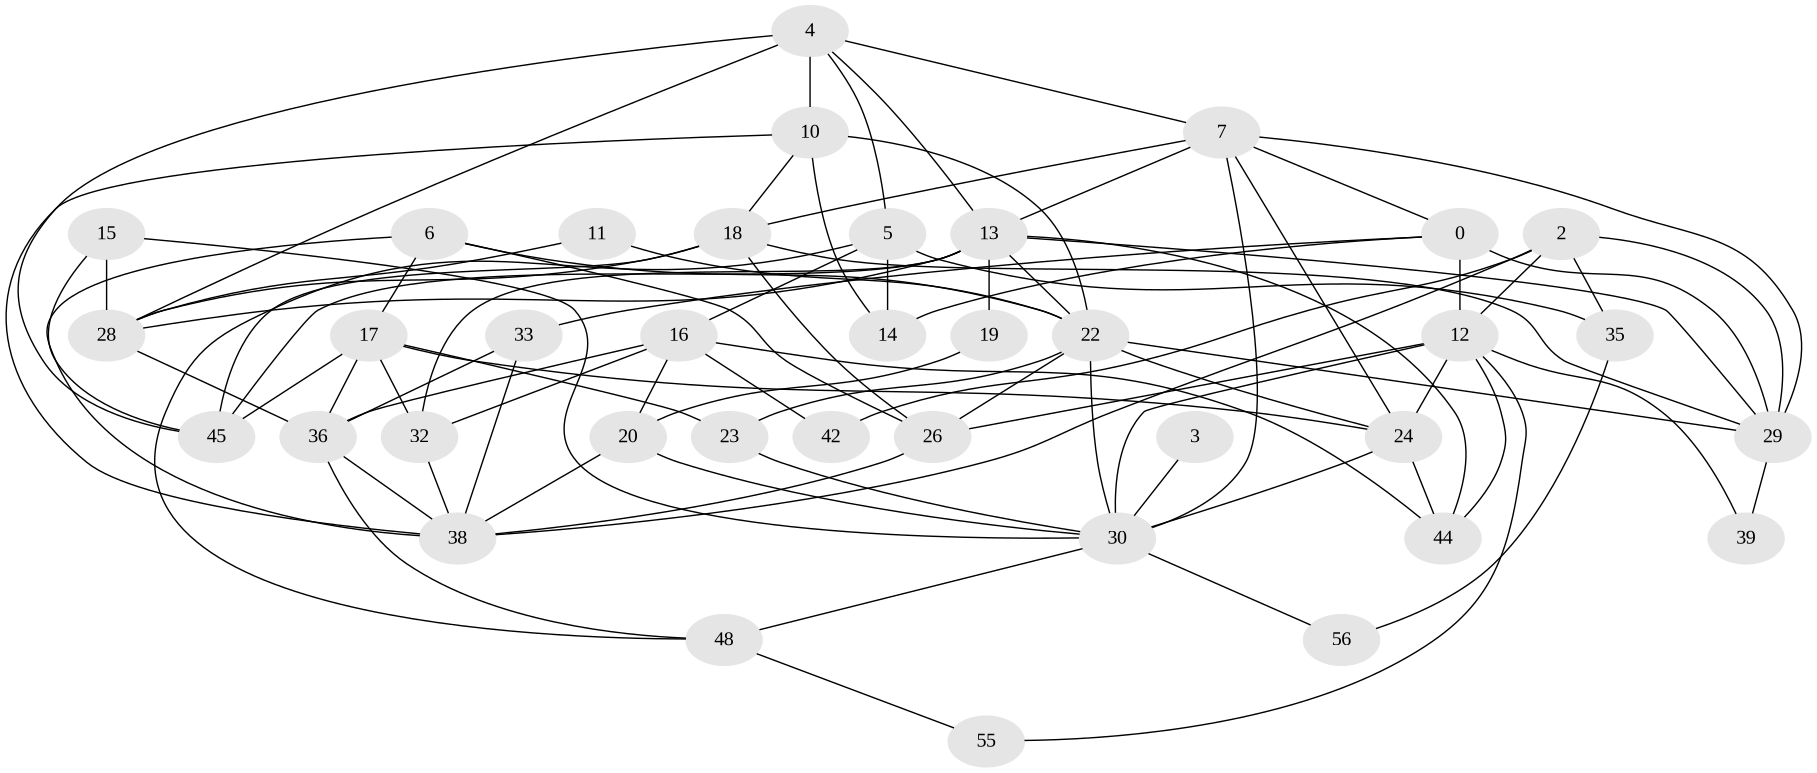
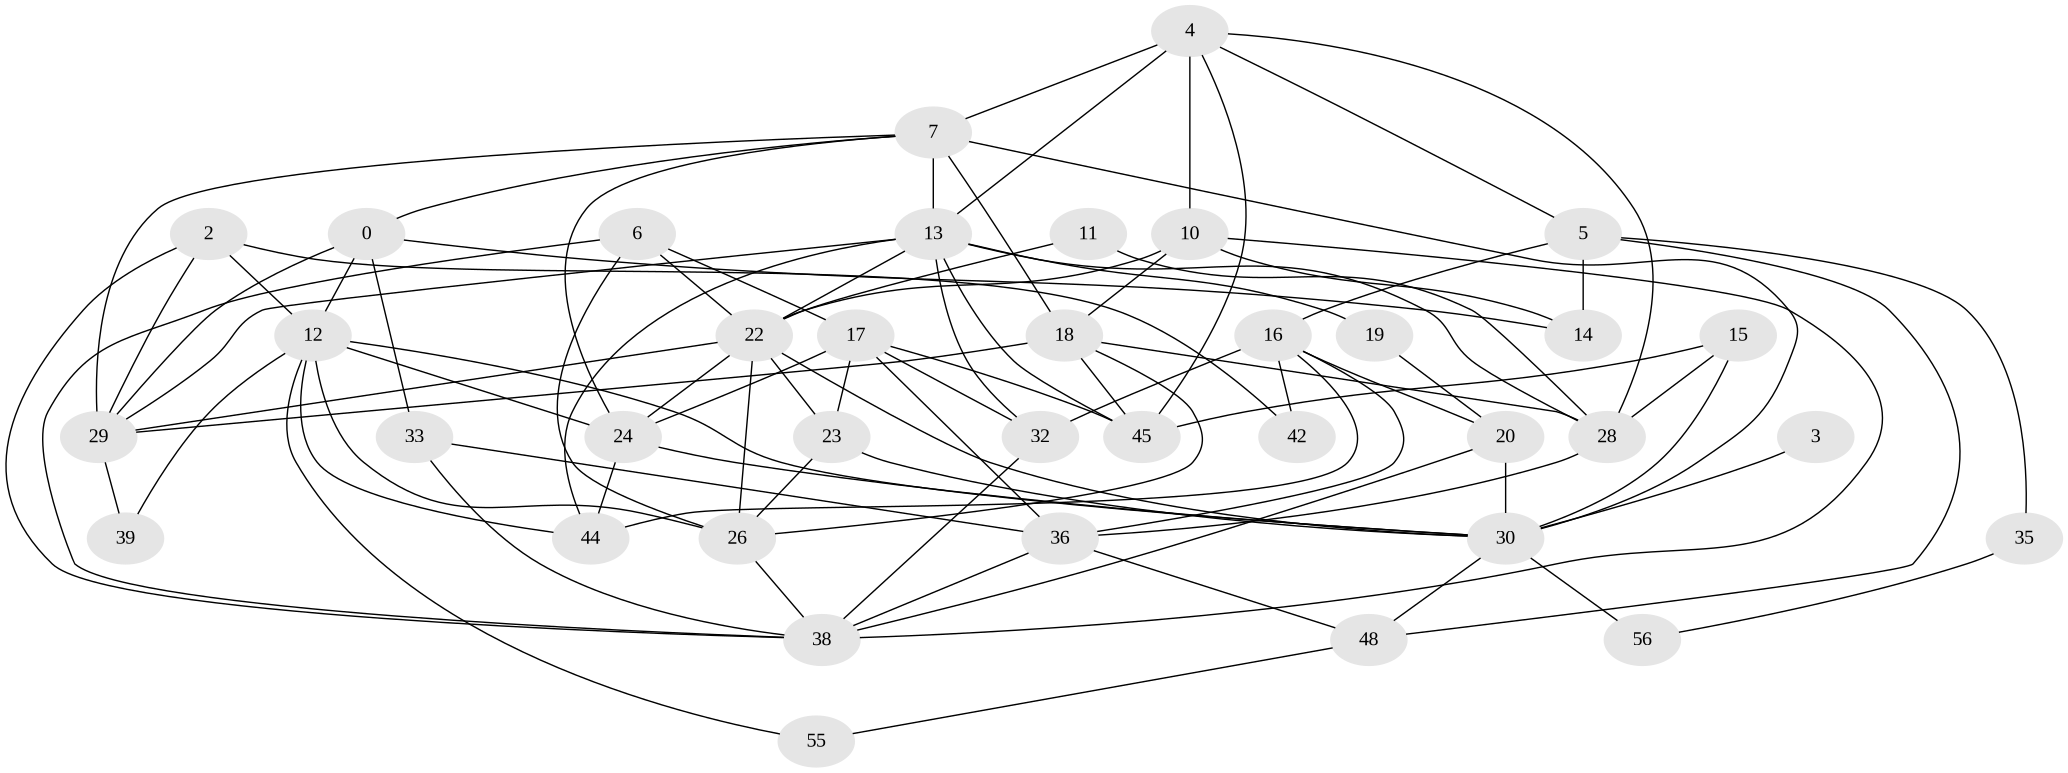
edge "2" -- "35": removed
edge "23" -- "26": added
